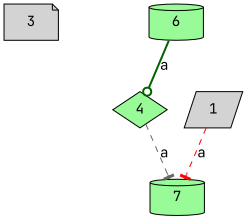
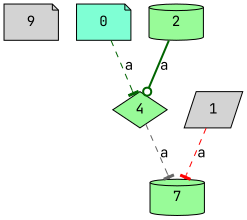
node "3": label "3" -> "9"
node "0": added
node "6": label "6" -> "2"
